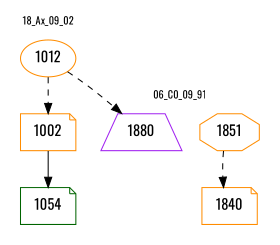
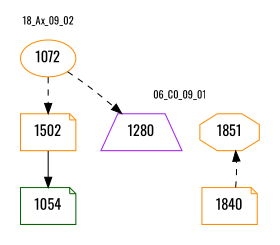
node "1012": label "1012" -> "1072"
cluster "06_C0_09_91": label "06_C0_09_91" -> "06_C0_09_01"
node "1002": label "1002" -> "1502"
node "1880": label "1880" -> "1280"
edge "1851" -> "1840": reversed
